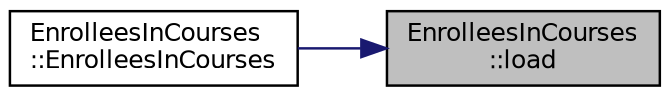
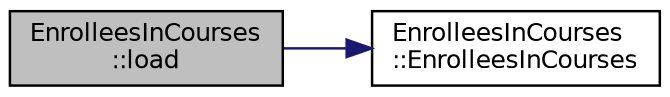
edge "EnrolleesInCourses ::EnrolleesInCourses" -> "EnrolleesInCourses ::load": reversed
